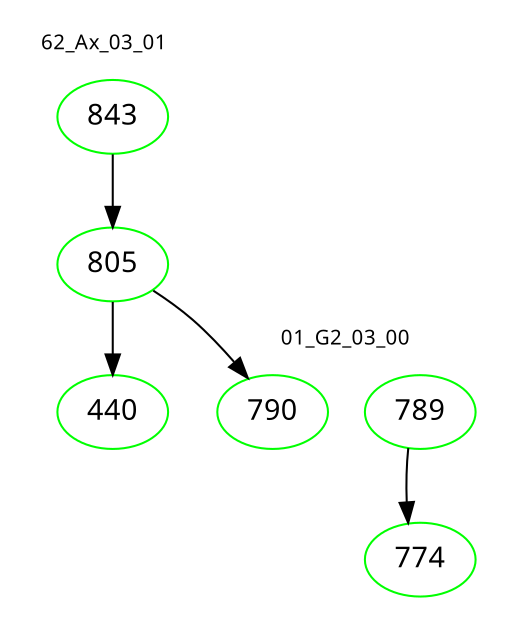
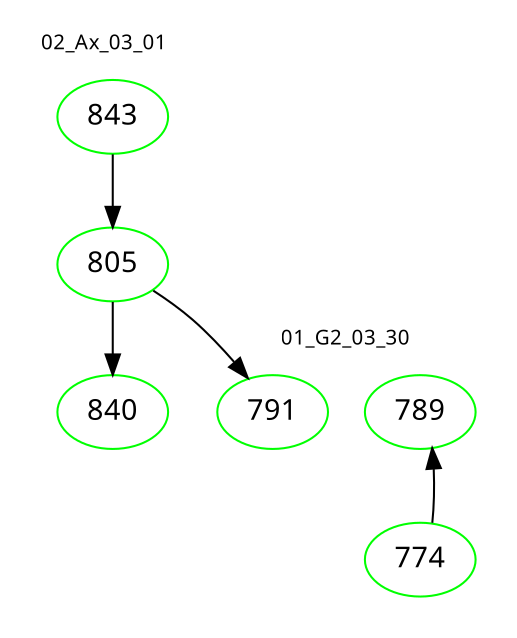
cluster "62_Ax_03_01": label "62_Ax_03_01" -> "02_Ax_03_01"
cluster "01_G2_03_00": label "01_G2_03_00" -> "01_G2_03_30"
node "440": label "440" -> "840"
node "790": label "790" -> "791"
edge "789" -> "774": reversed
